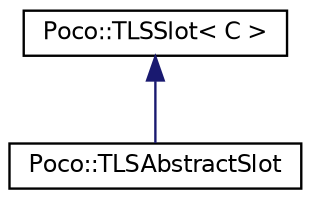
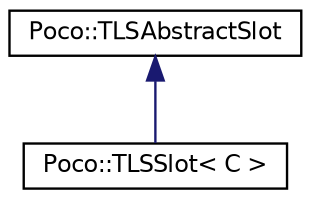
edge "Poco::TLSAbstractSlot" -> "Poco::TLSSlot< C >": reversed
